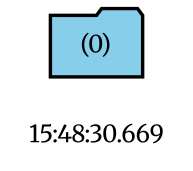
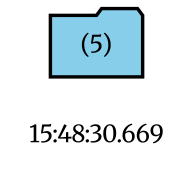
node "(0)": label "(0)" -> "(5)"
